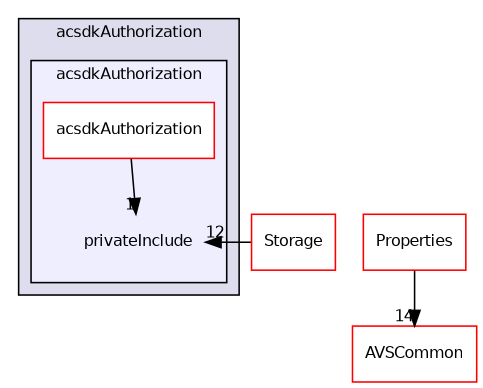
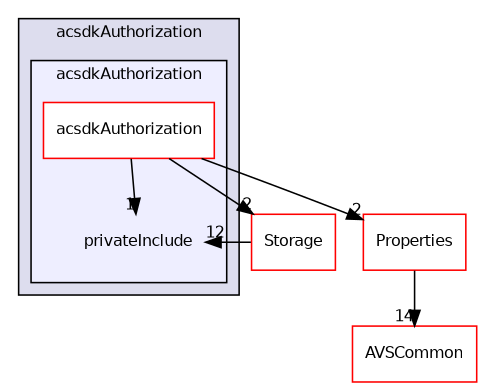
edge "acsdkAuthorization" -> "Storage": added
edge "acsdkAuthorization" -> "Properties": added
